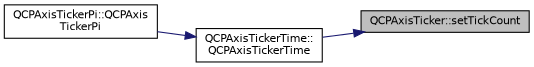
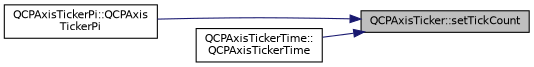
edge "QCPAxisTickerPi::QCPAxis TickerPi" -> "QCPAxisTickerTime:: QCPAxisTickerTime": now "QCPAxisTickerPi::QCPAxis TickerPi" -> "QCPAxisTicker::setTickCount"
